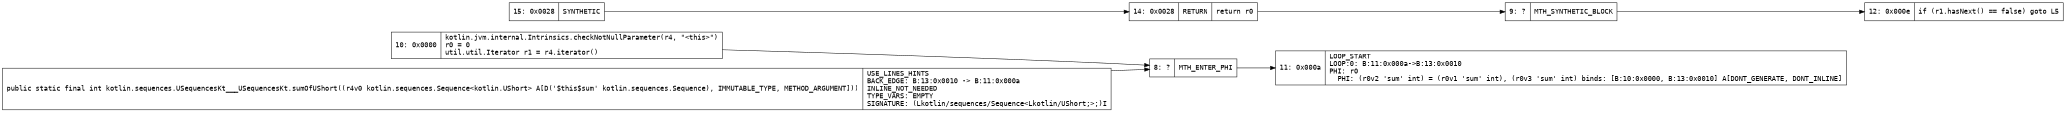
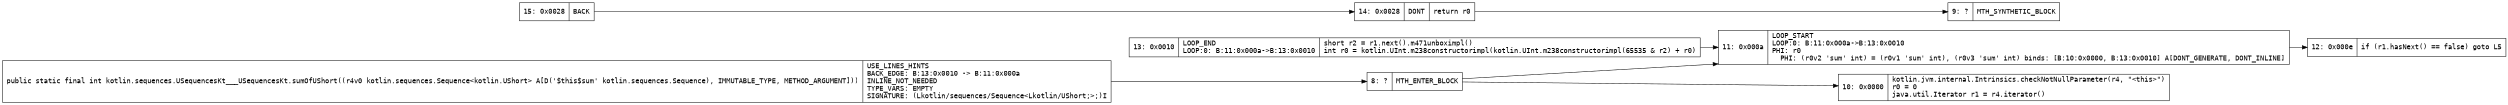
node "15: 0x0028": text "SYNTHETIC" -> "BACK"
node "14: 0x0028": text "RETURN" -> "DONT"
edge "9: ?" -> "12: 0x000e": now "11: 0x000a" -> "12: 0x000e"
node "13: 0x0010": added
node "10: 0x0000": text "util.util.Iterator r1 = r4.iterator()" -> "java.util.Iterator r1 = r4.iterator()"
edge "10: 0x0000" -> "8: ?": reversed
node "8: ?": text "MTH_ENTER_PHI" -> "MTH_ENTER_BLOCK"
